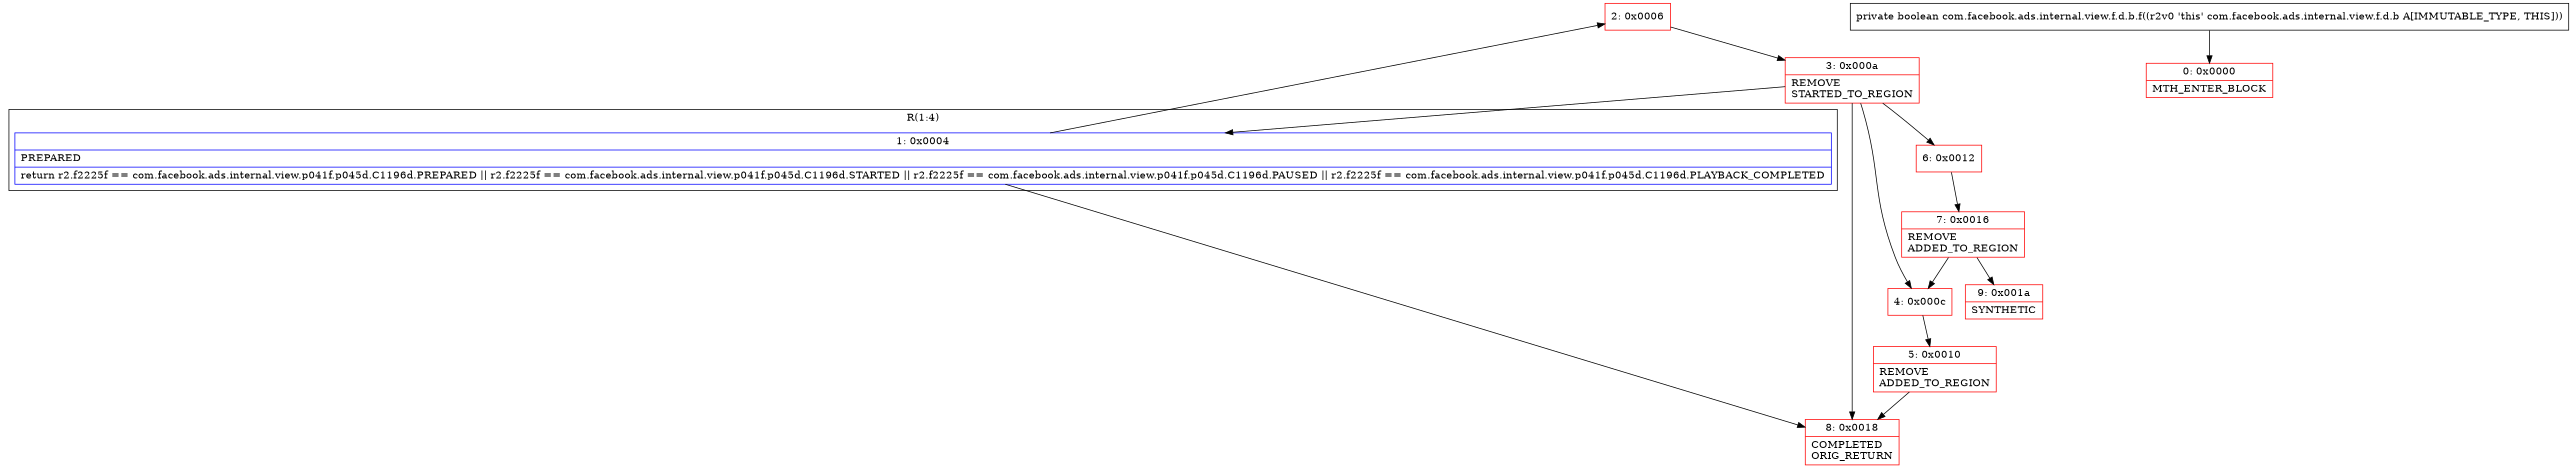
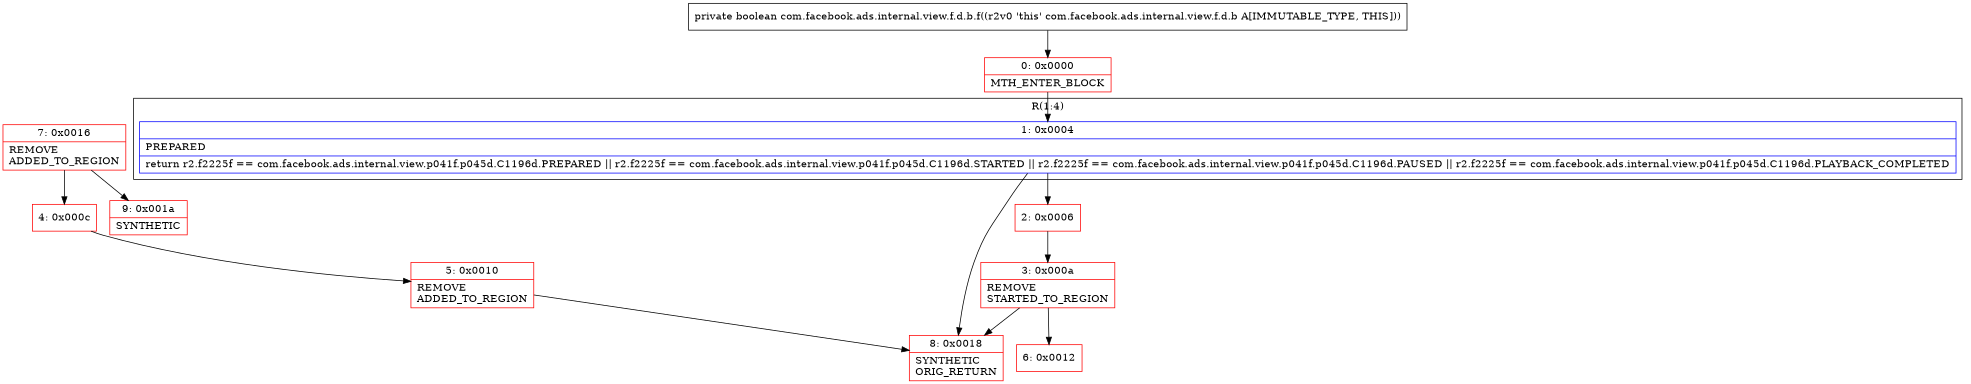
edge "3: 0x000a" -> "1: 0x0004": now "0: 0x0000" -> "1: 0x0004"
edge "6: 0x0012" -> "7: 0x0016": removed
edge "3: 0x000a" -> "4: 0x000c": removed
node "8: 0x0018": text "COMPLETED" -> "SYNTHETIC"
